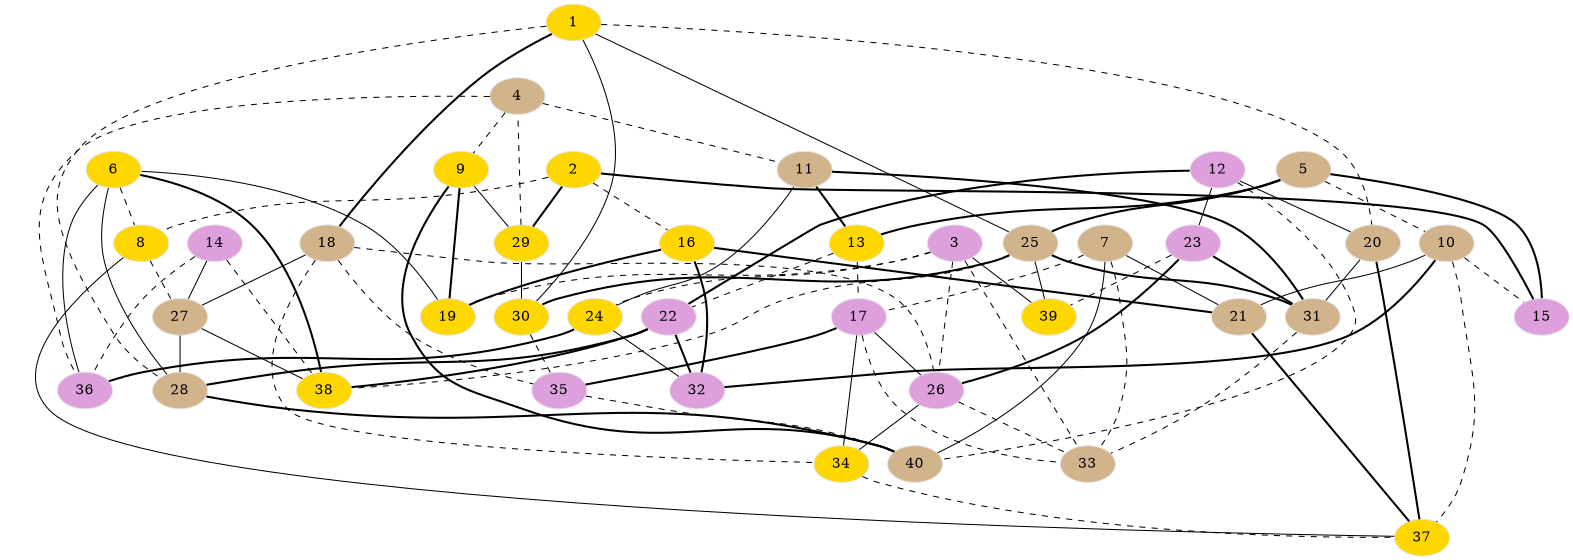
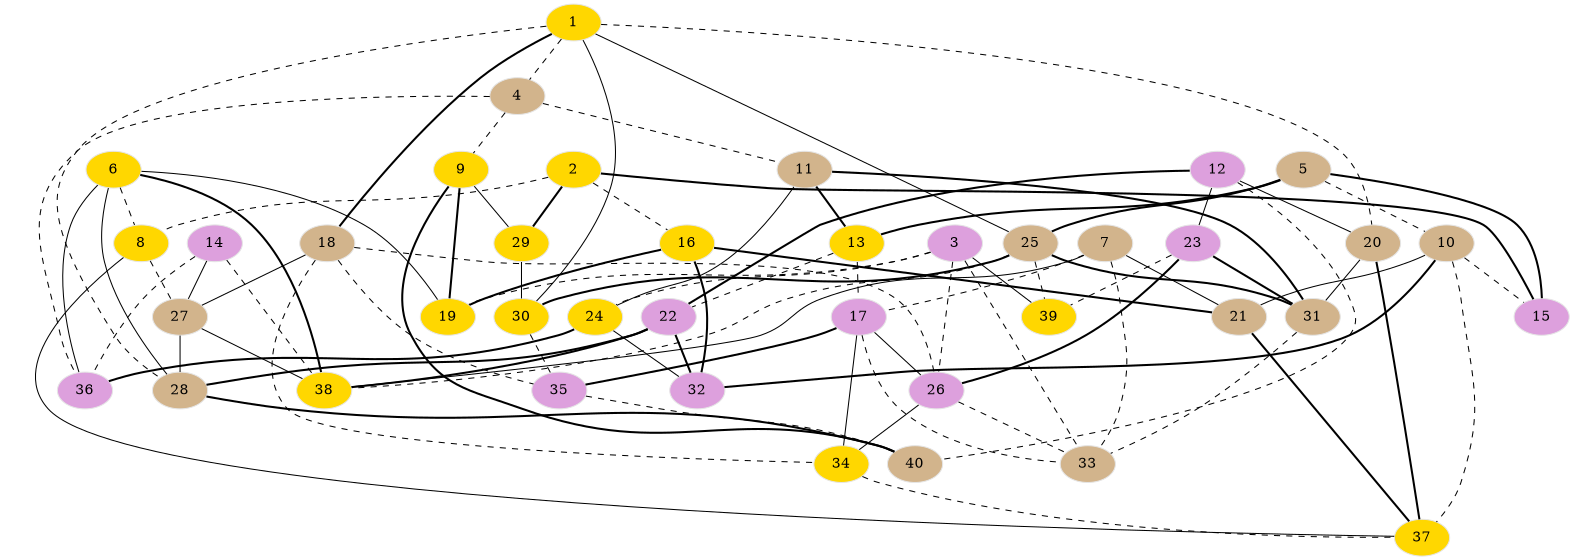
edge "4" -- "29": now "4" -- "1"
edge "25" -- "39": style solid -> dashed
edge "7" -- "40": now "7" -- "38"
